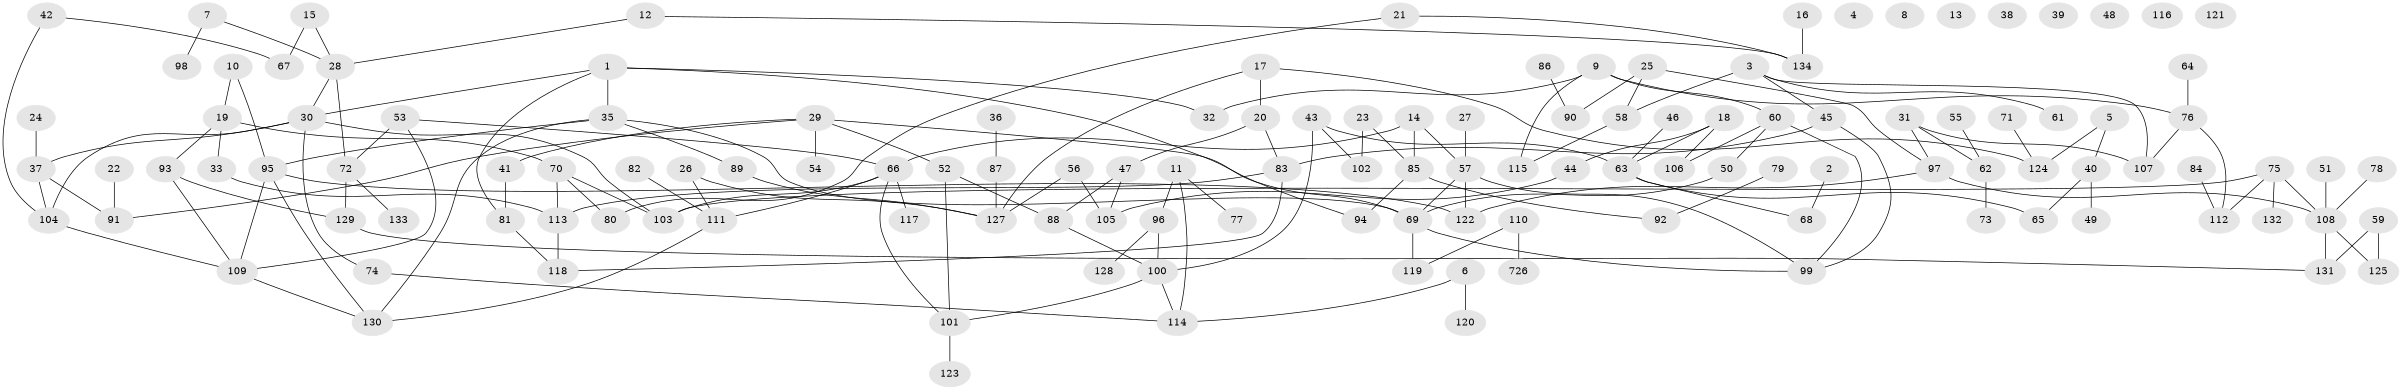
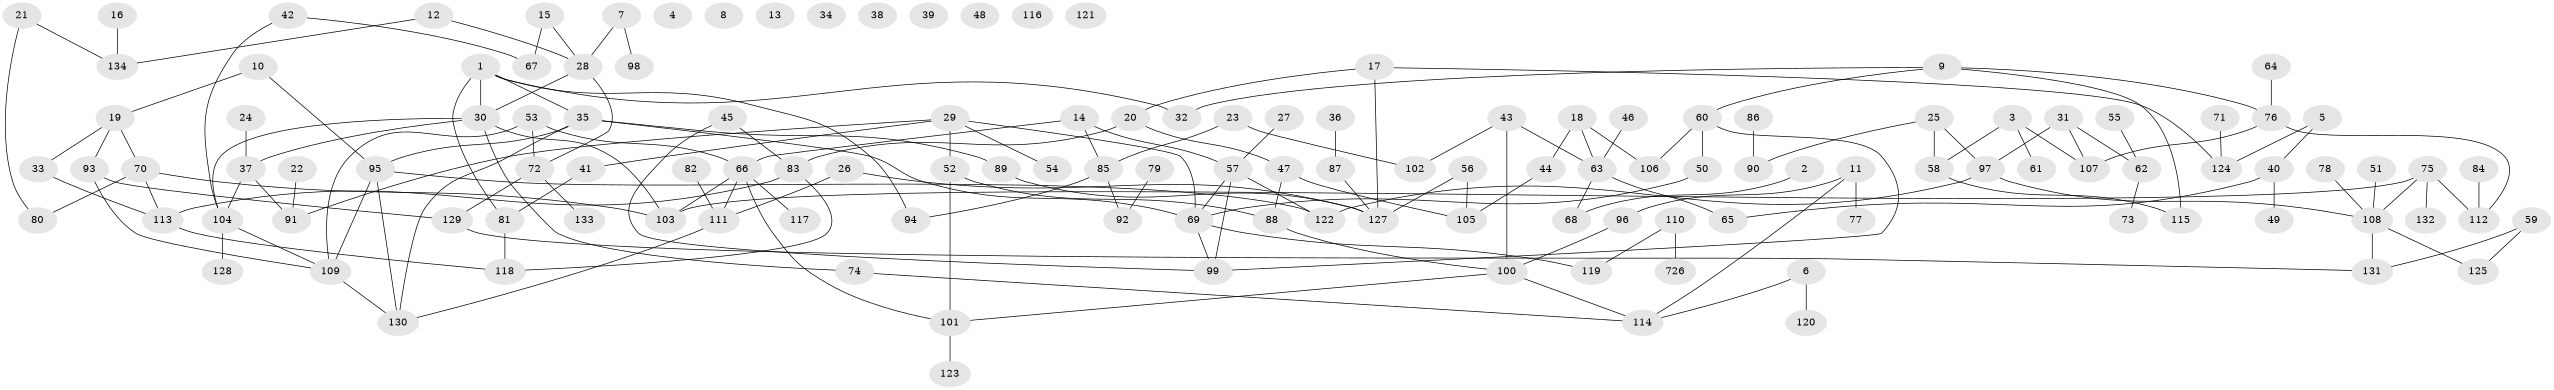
node "34": added
edge "3" -- "45": removed
edge "96" -- "128": now "104" -- "128"
